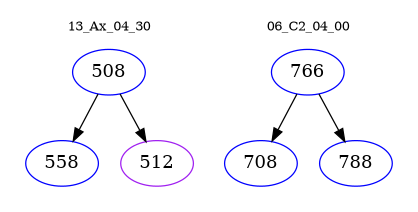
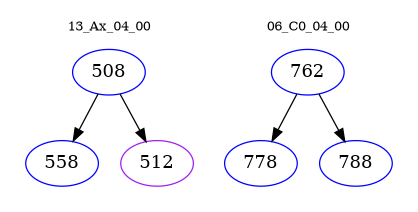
cluster "13_Ax_04_30": label "13_Ax_04_30" -> "13_Ax_04_00"
cluster "06_C2_04_00": label "06_C2_04_00" -> "06_C0_04_00"
node "766": label "766" -> "762"
node "708": label "708" -> "778"
